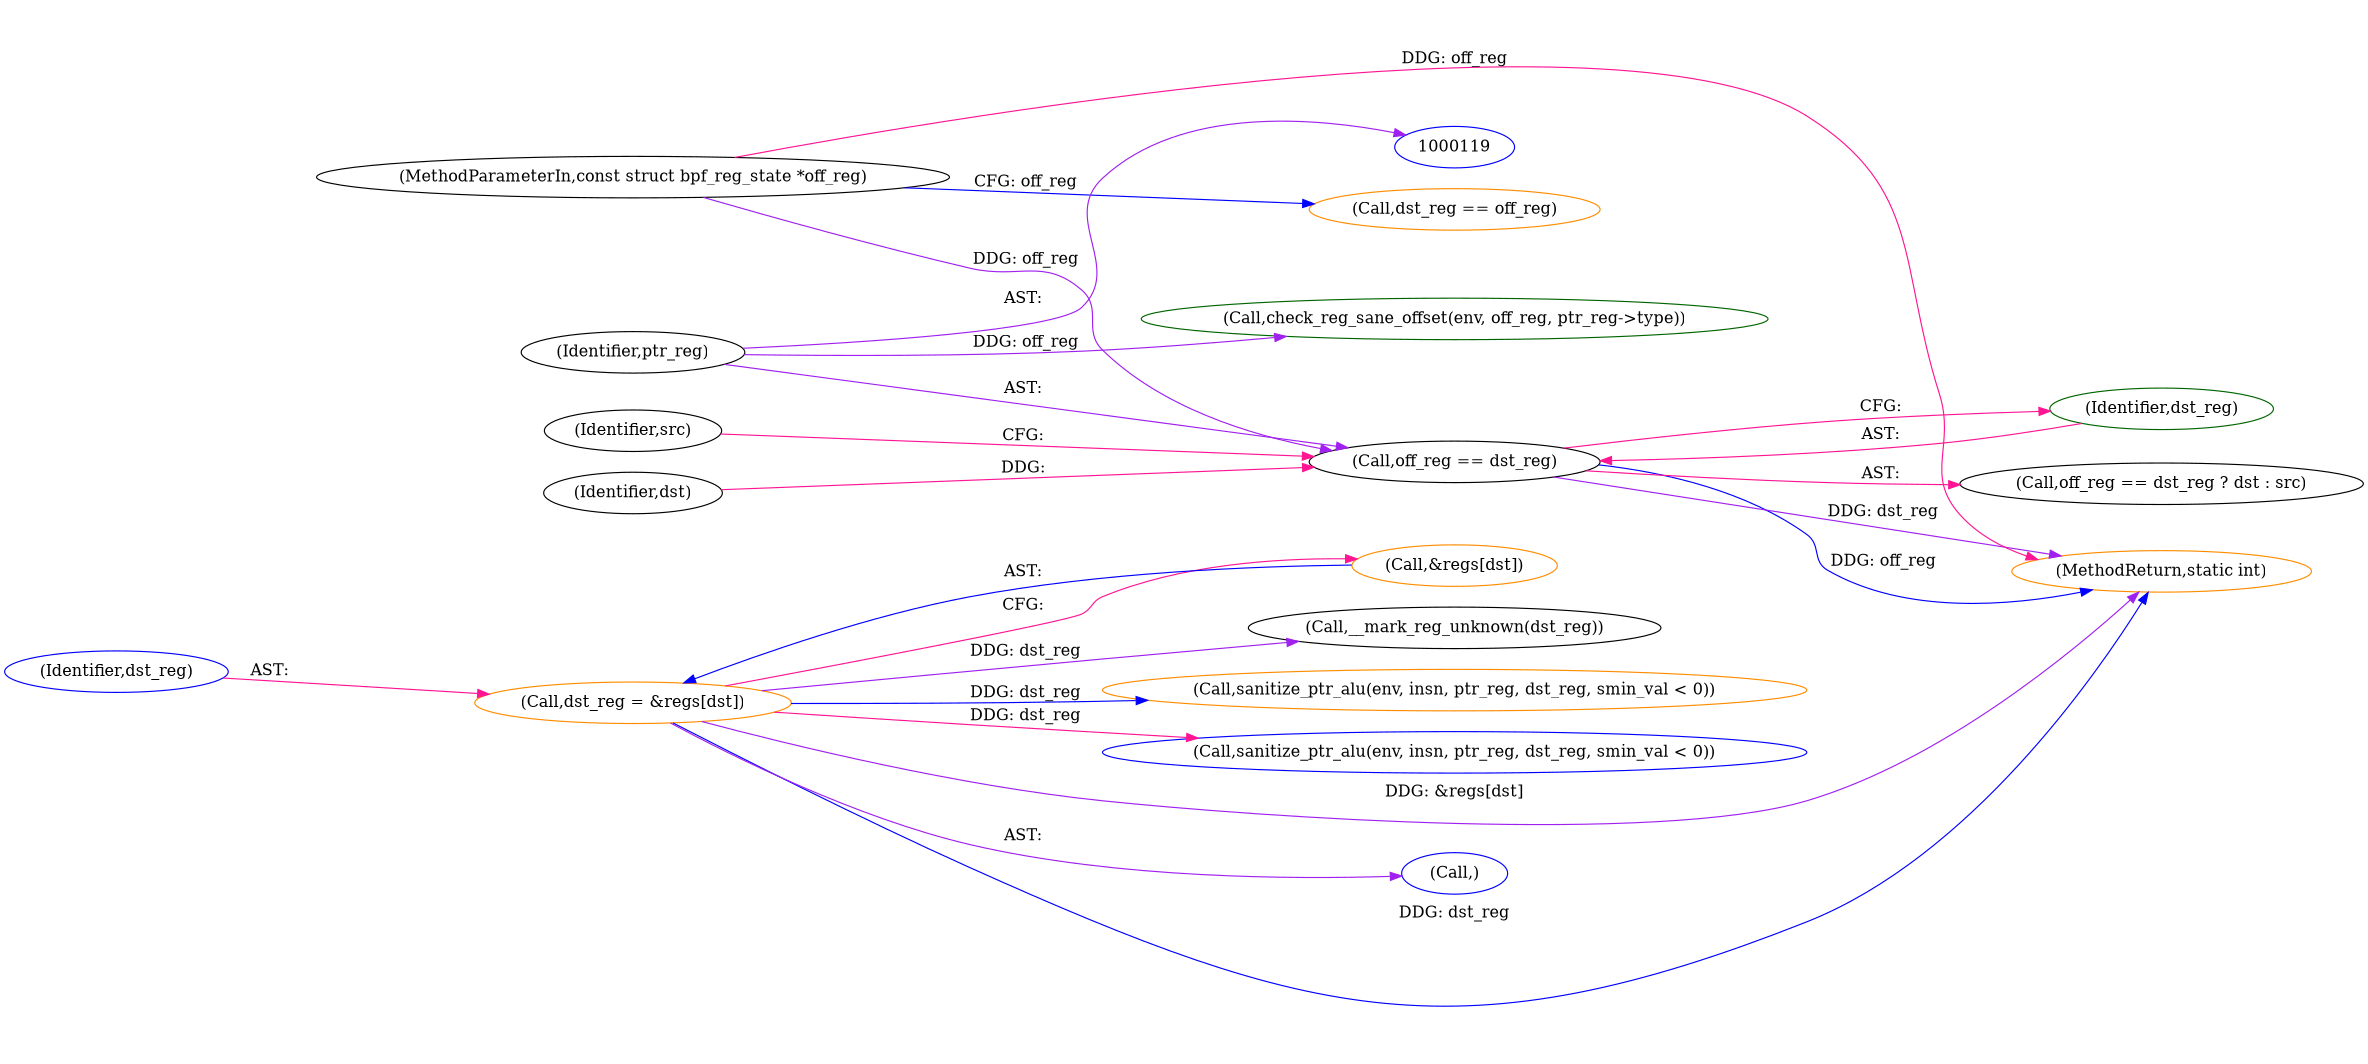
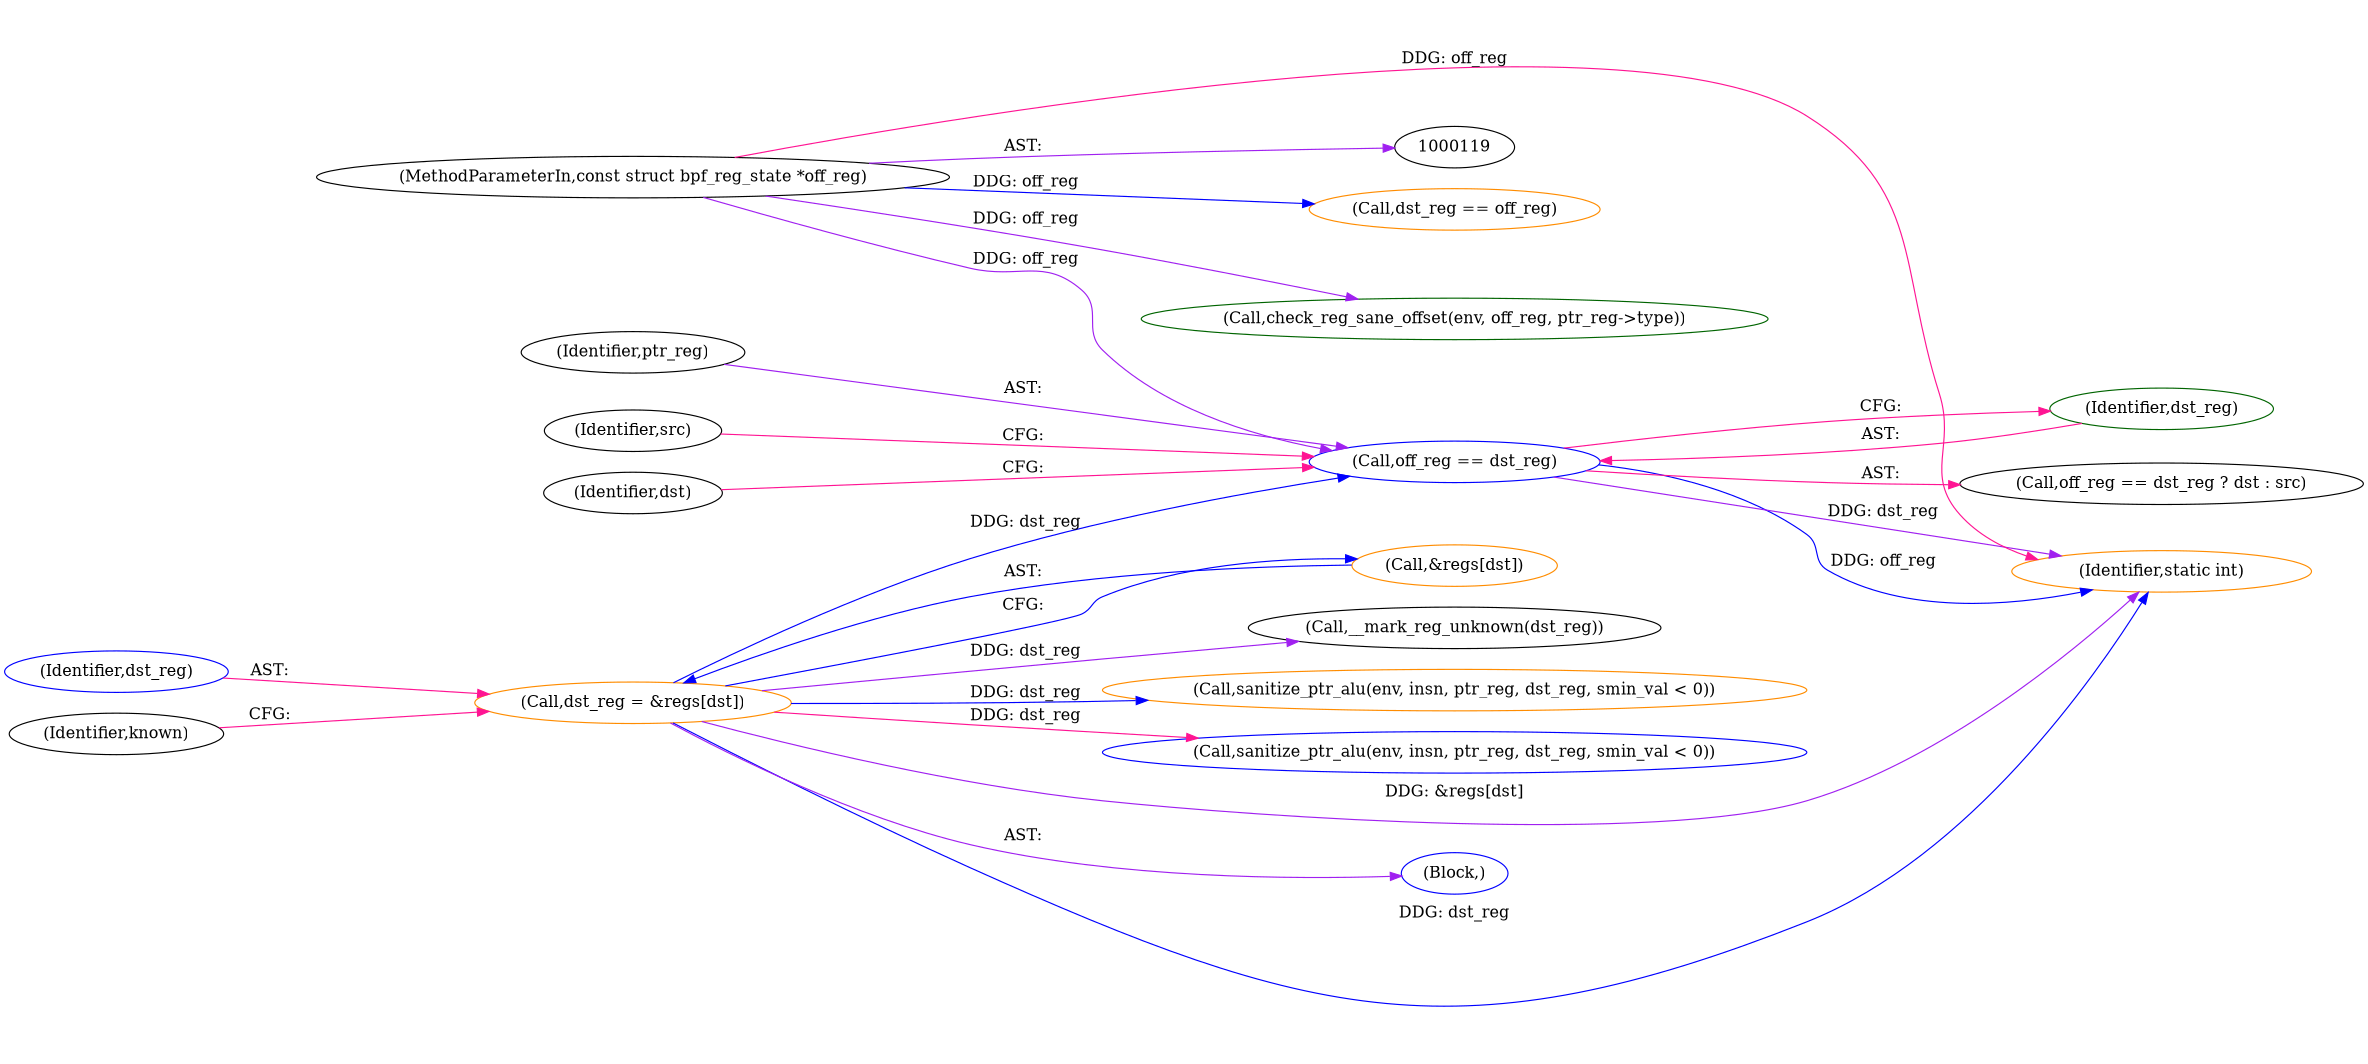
node "1000119": color blue -> black
edge "(MethodParameterIn,const struct bpf_reg_state *off_reg)" -> "(Call,dst_reg == off_reg)": label "CFG: off_reg" -> "DDG: off_reg"
edge "(Identifier,ptr_reg)" -> "1000119": now "(MethodParameterIn,const struct bpf_reg_state *off_reg)" -> "1000119"
edge "(Identifier,ptr_reg)" -> "(Call,check_reg_sane_offset(env, off_reg, ptr_reg->type))": now "(MethodParameterIn,const struct bpf_reg_state *off_reg)" -> "(Call,check_reg_sane_offset(env, off_reg, ptr_reg->type))"
node "(Call,off_reg == dst_reg)": color black -> blue
edge "(Identifier,dst)" -> "(Call,off_reg == dst_reg)": label "DDG: " -> "CFG: "
edge "(Call,dst_reg = &regs[dst])" -> "(Call,off_reg == dst_reg)": added, label "DDG: dst_reg"
node "(MethodReturn,static int)": label "(MethodReturn,static int)" -> "(Identifier,static int)"
edge "(Call,dst_reg = &regs[dst])" -> "(Call,&regs[dst])": color deeppink -> blue
node "(Identifier,known)": added
node "(Call,)": label "(Call,)" -> "(Block,)"
